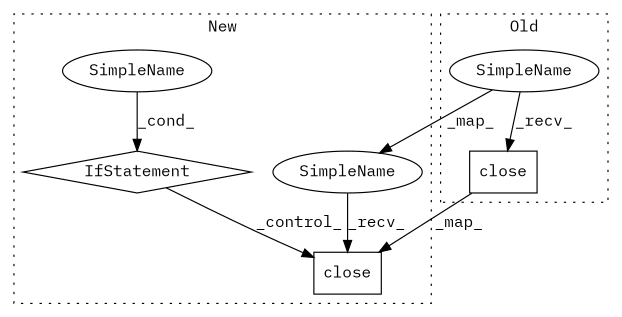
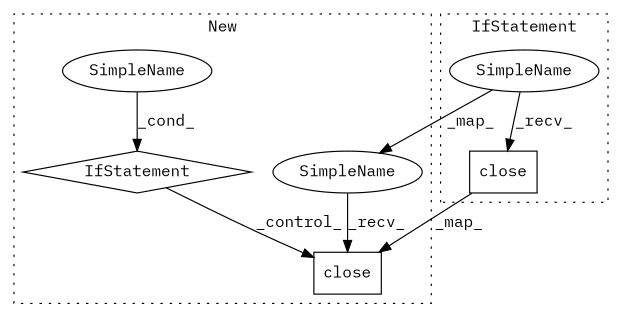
cluster "Old": label "Old" -> "IfStatement"
